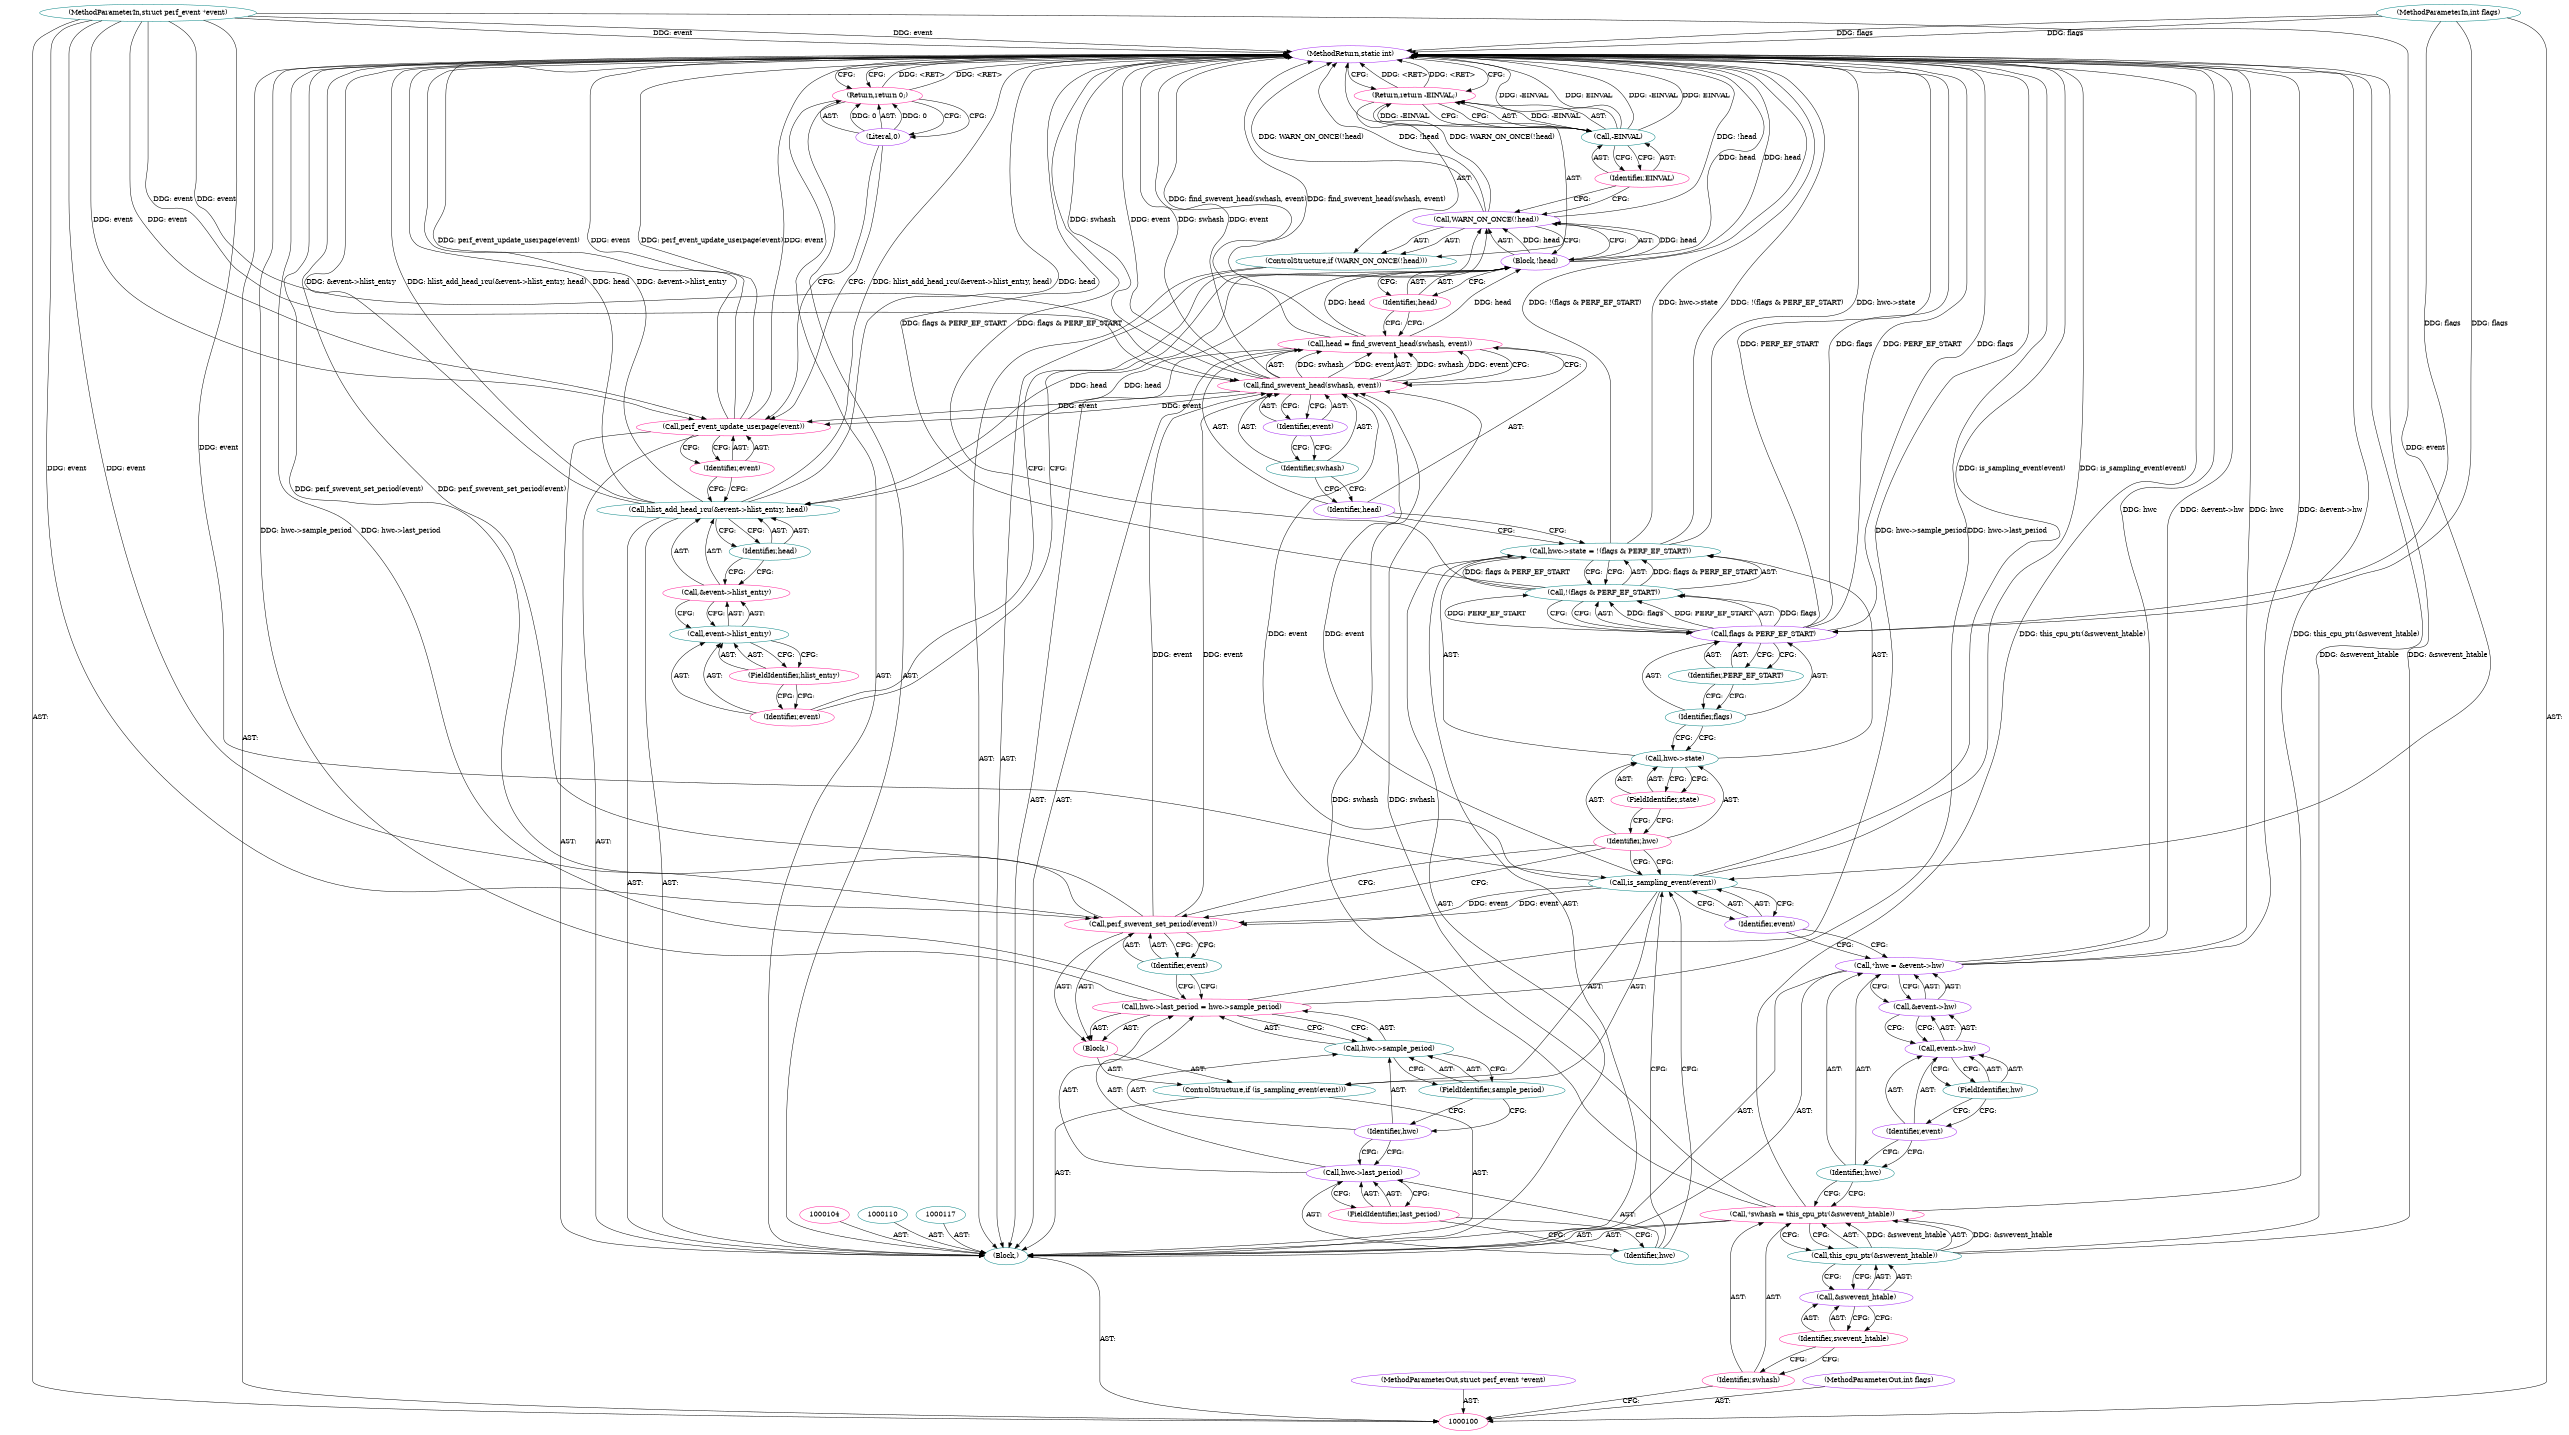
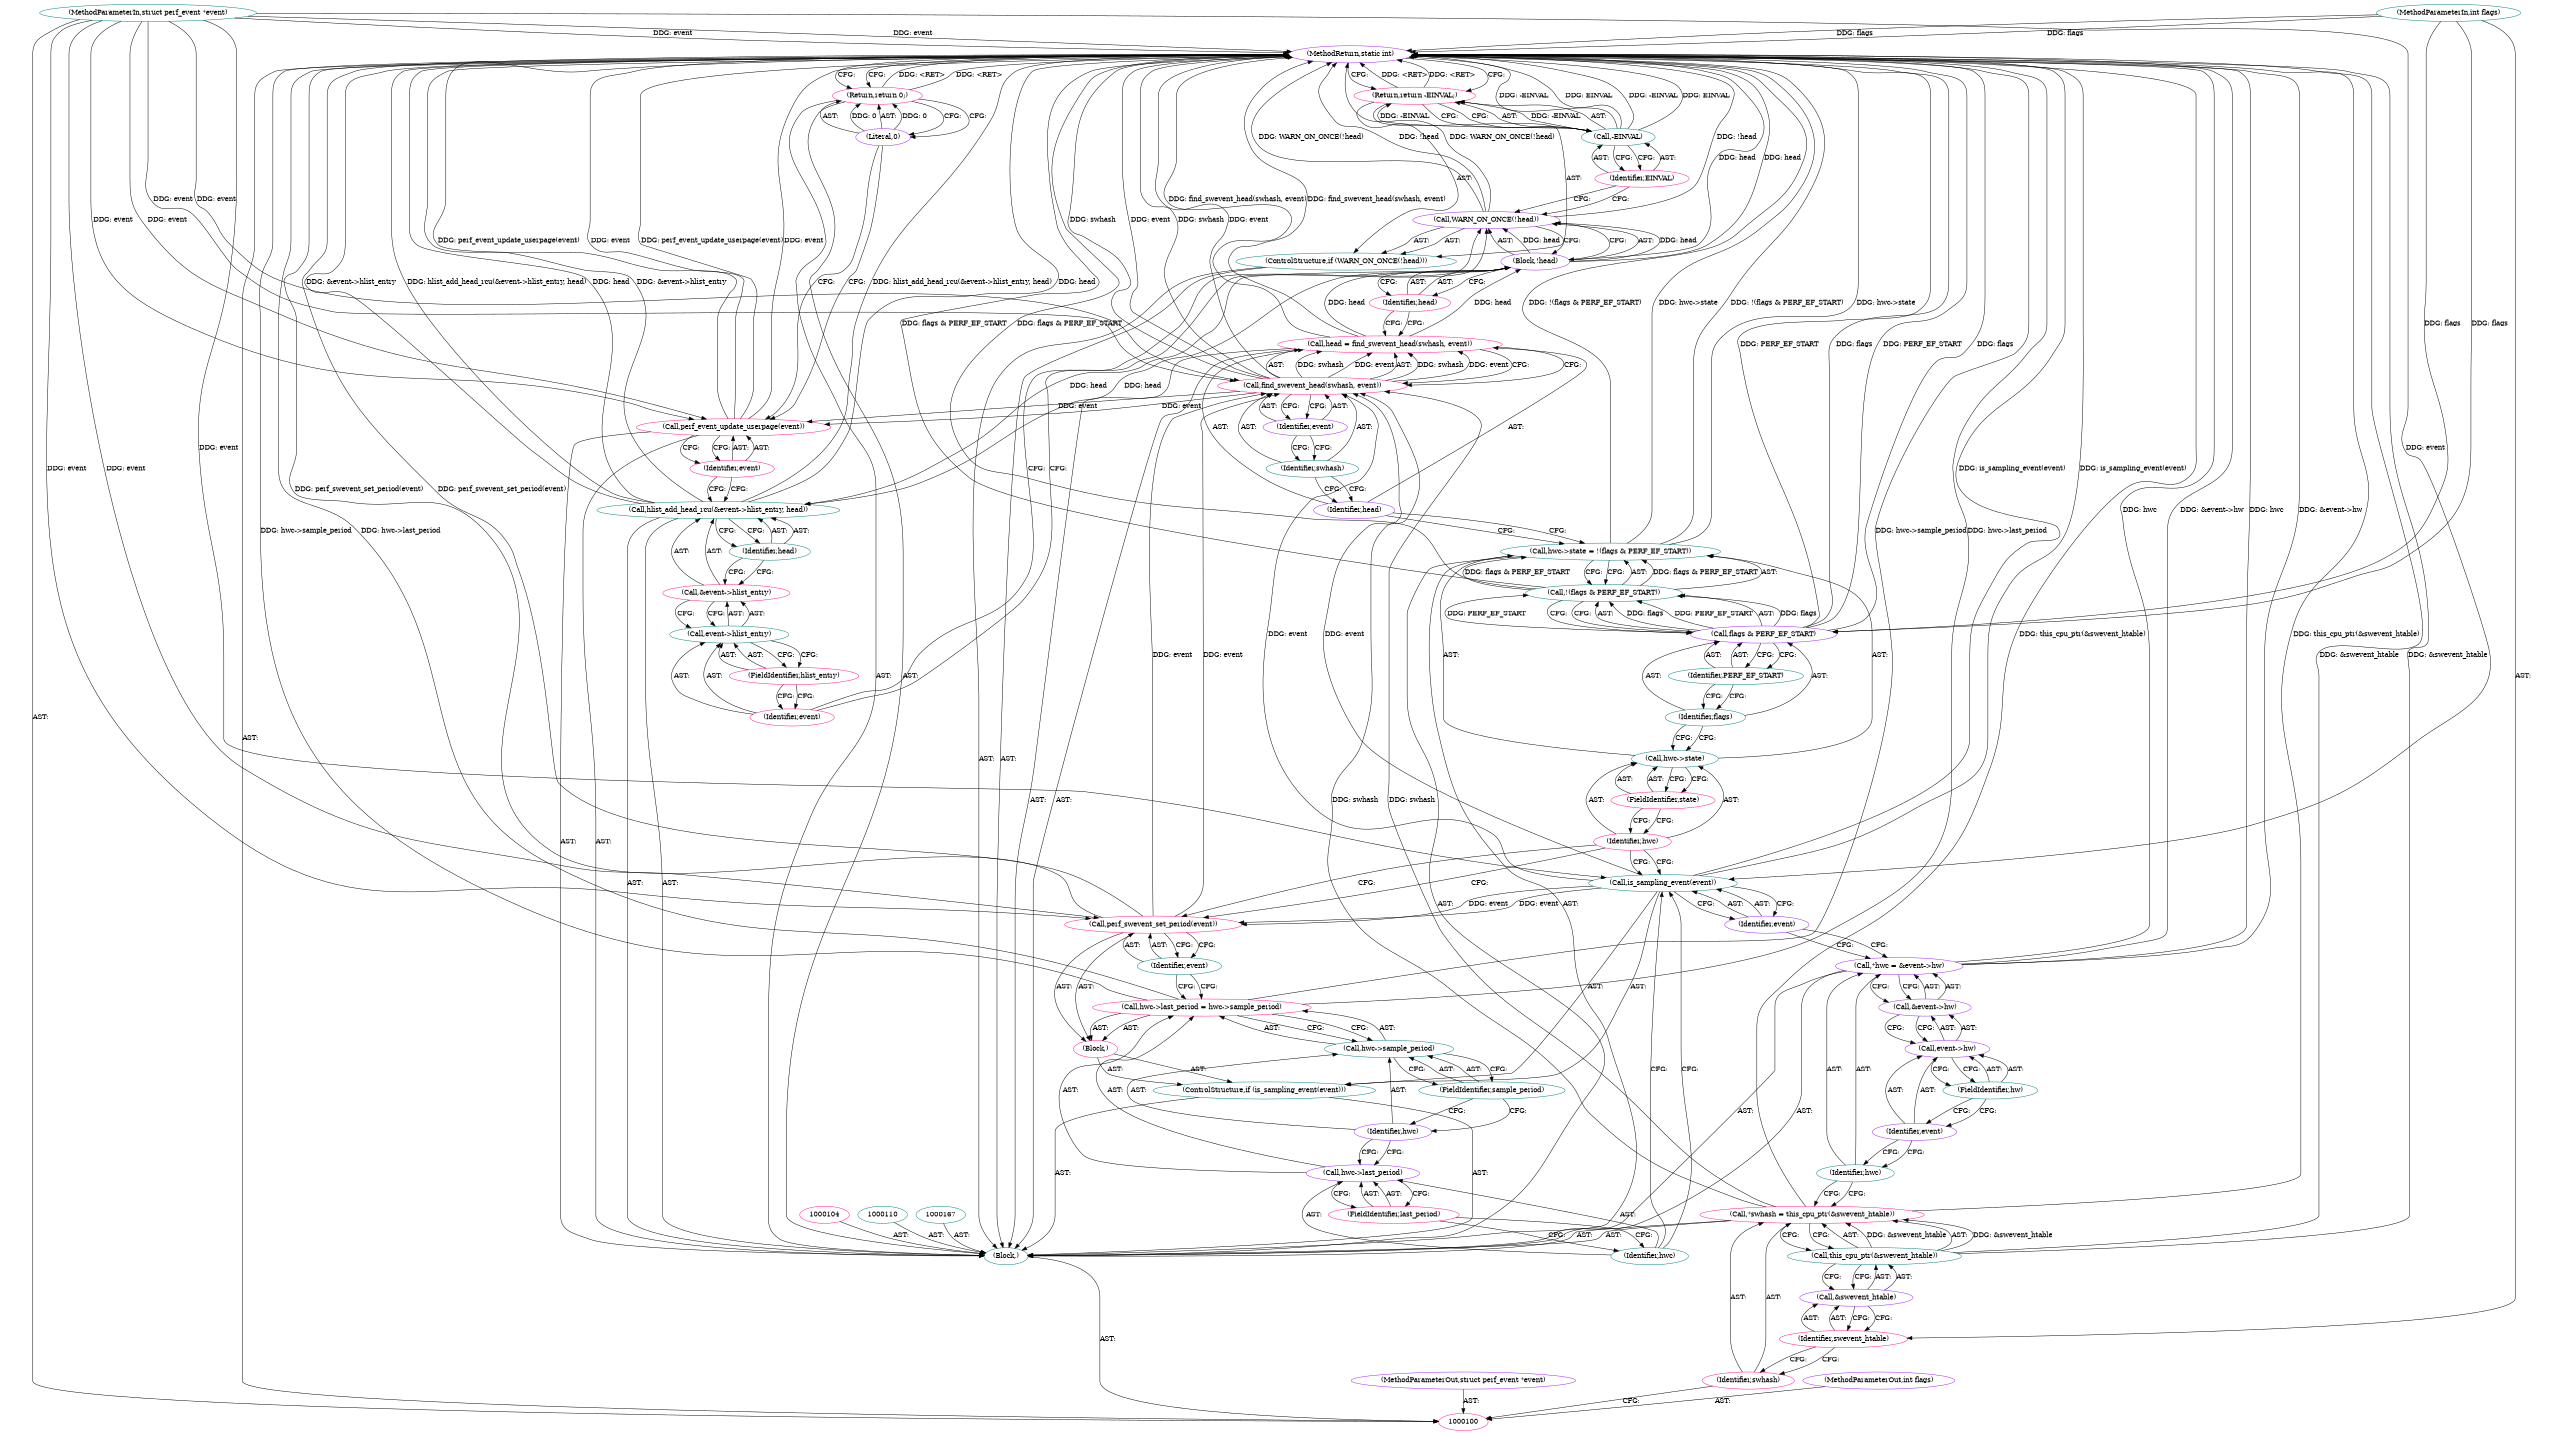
node "1000117": label "1000117" -> "1000167"
edge "(MethodParameterIn,int flags)" -> "1000100": now "(MethodParameterIn,int flags)" -> "(Identifier,swevent_htable)"
